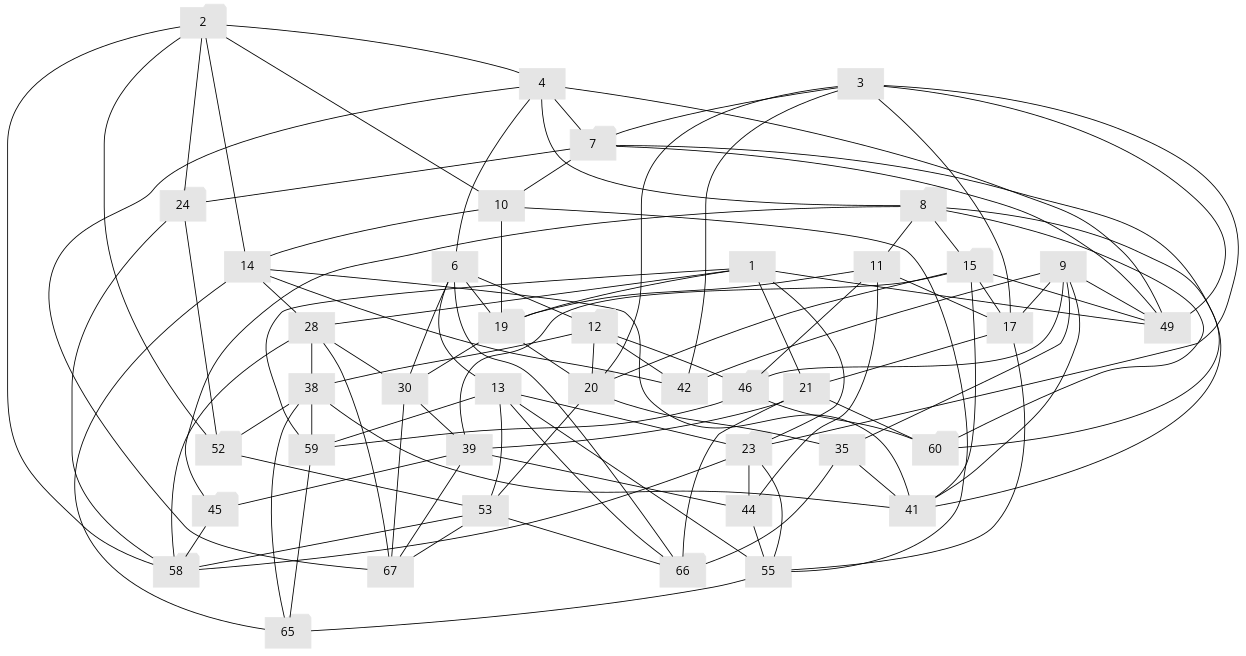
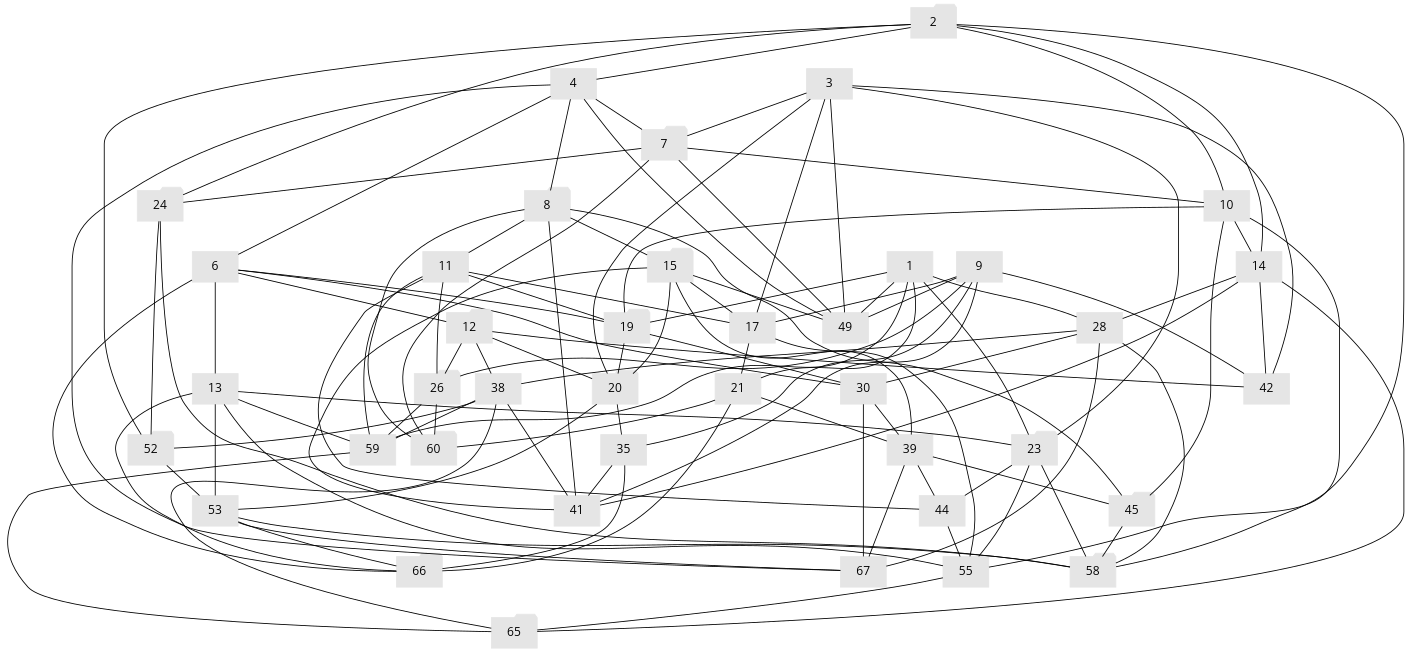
edge "10" -- "45": added
edge "11" -- "59": added
node "46": label "46" -> "26"
